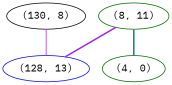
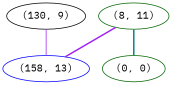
node "(130, 8)": label "(130, 8)" -> "(130, 9)"
node "(128, 13)": label "(128, 13)" -> "(158, 13)"
node "(4, 0)": label "(4, 0)" -> "(0, 0)"
